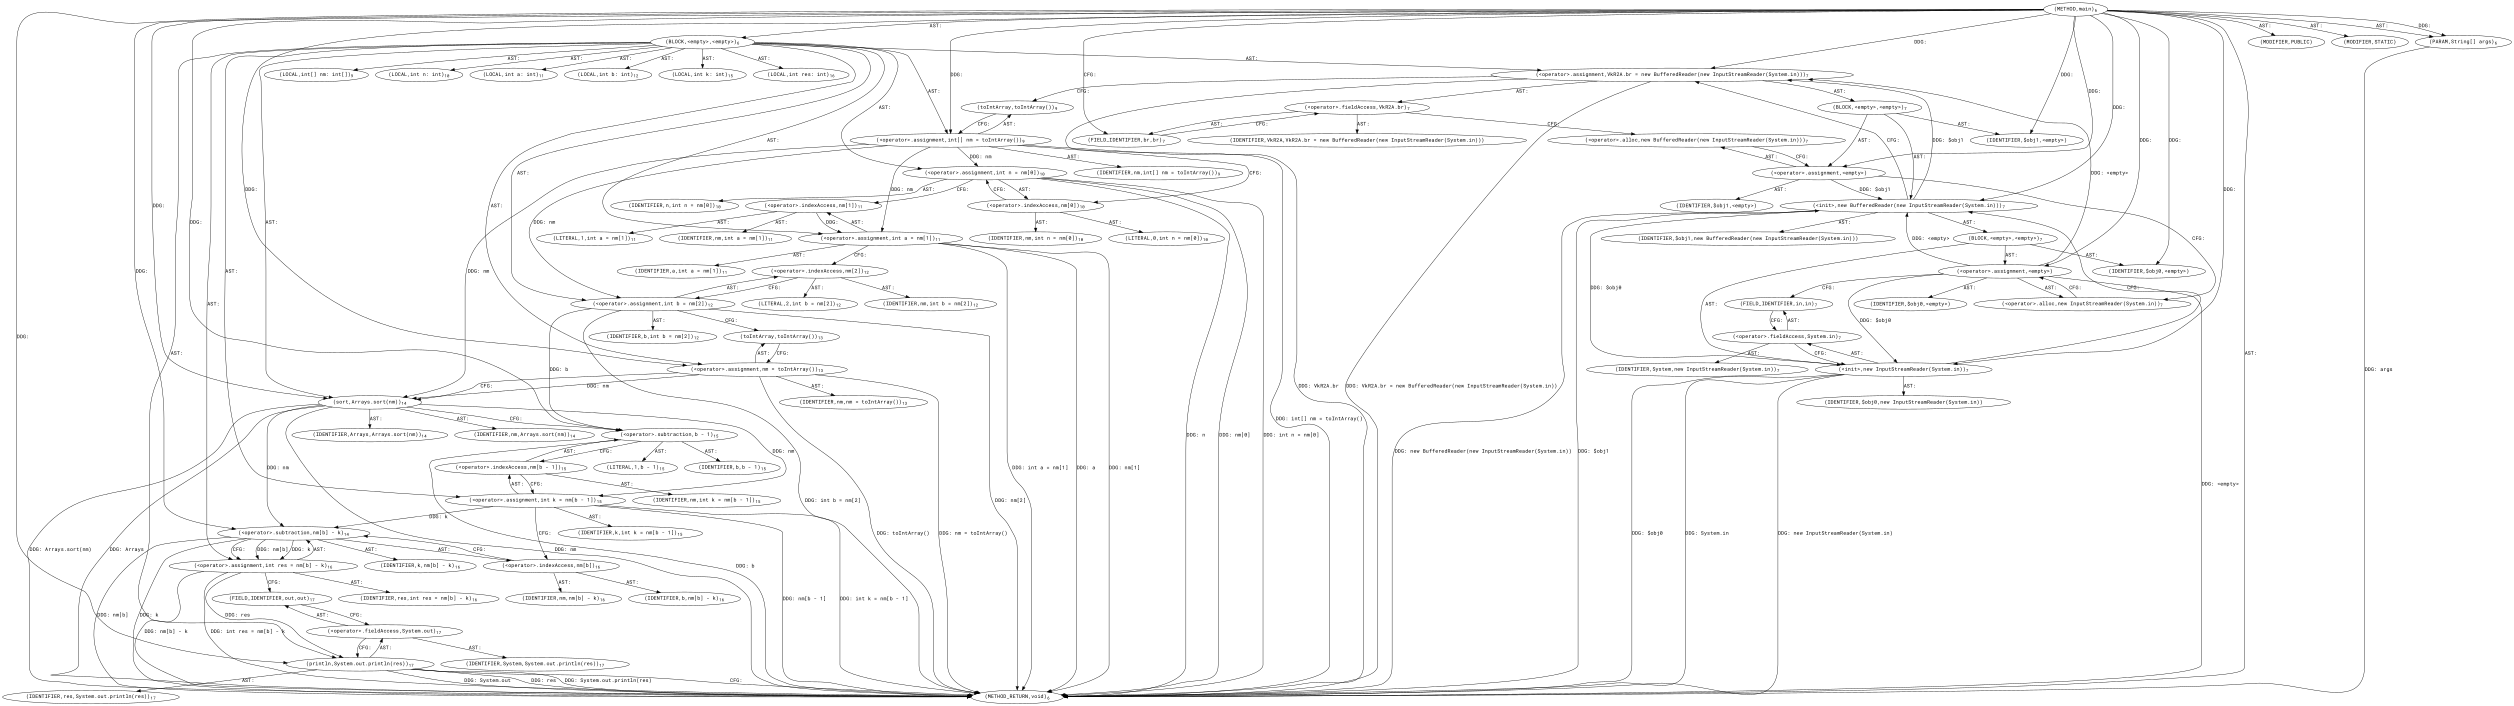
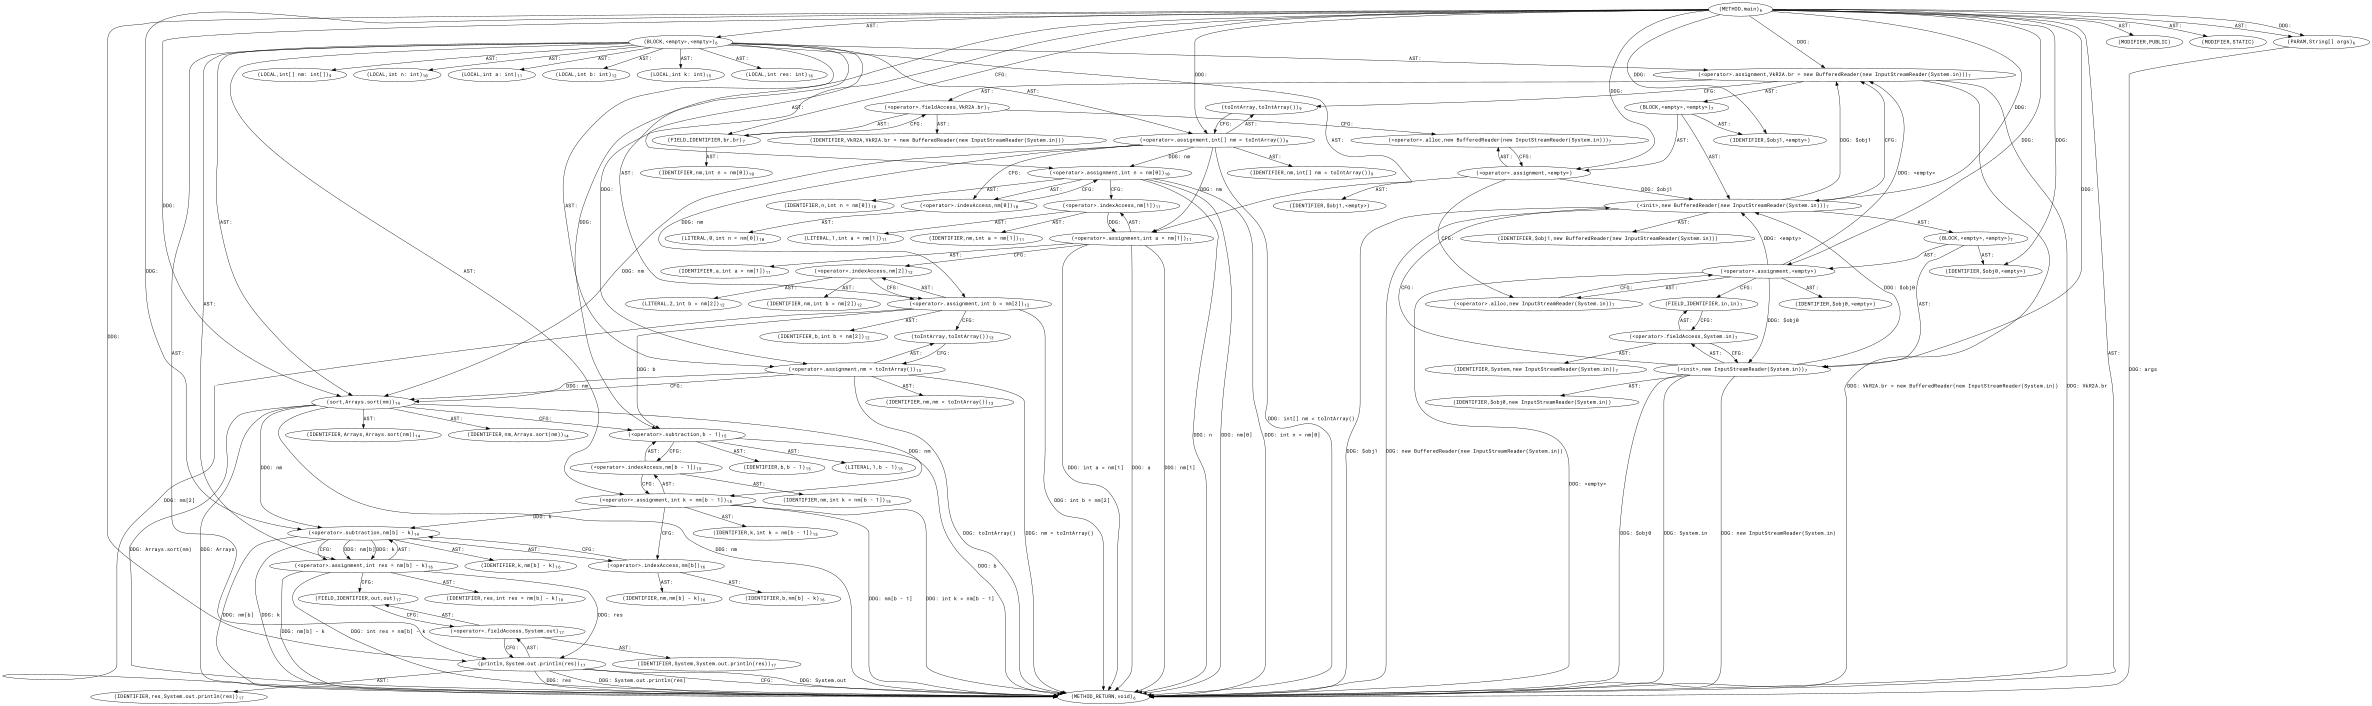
edge "(<operator>.indexAccess,nm[0])" -> "(IDENTIFIER,nm,int n = nm[0])": now "(FIELD_IDENTIFIER,br,br)" -> "(IDENTIFIER,nm,int n = nm[0])"
